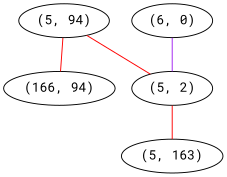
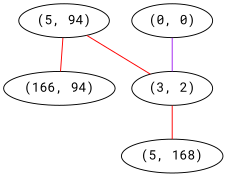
node "(6, 0)": label "(6, 0)" -> "(0, 0)"
node "(5, 2)": label "(5, 2)" -> "(3, 2)"
node "(5, 163)": label "(5, 163)" -> "(5, 168)"
